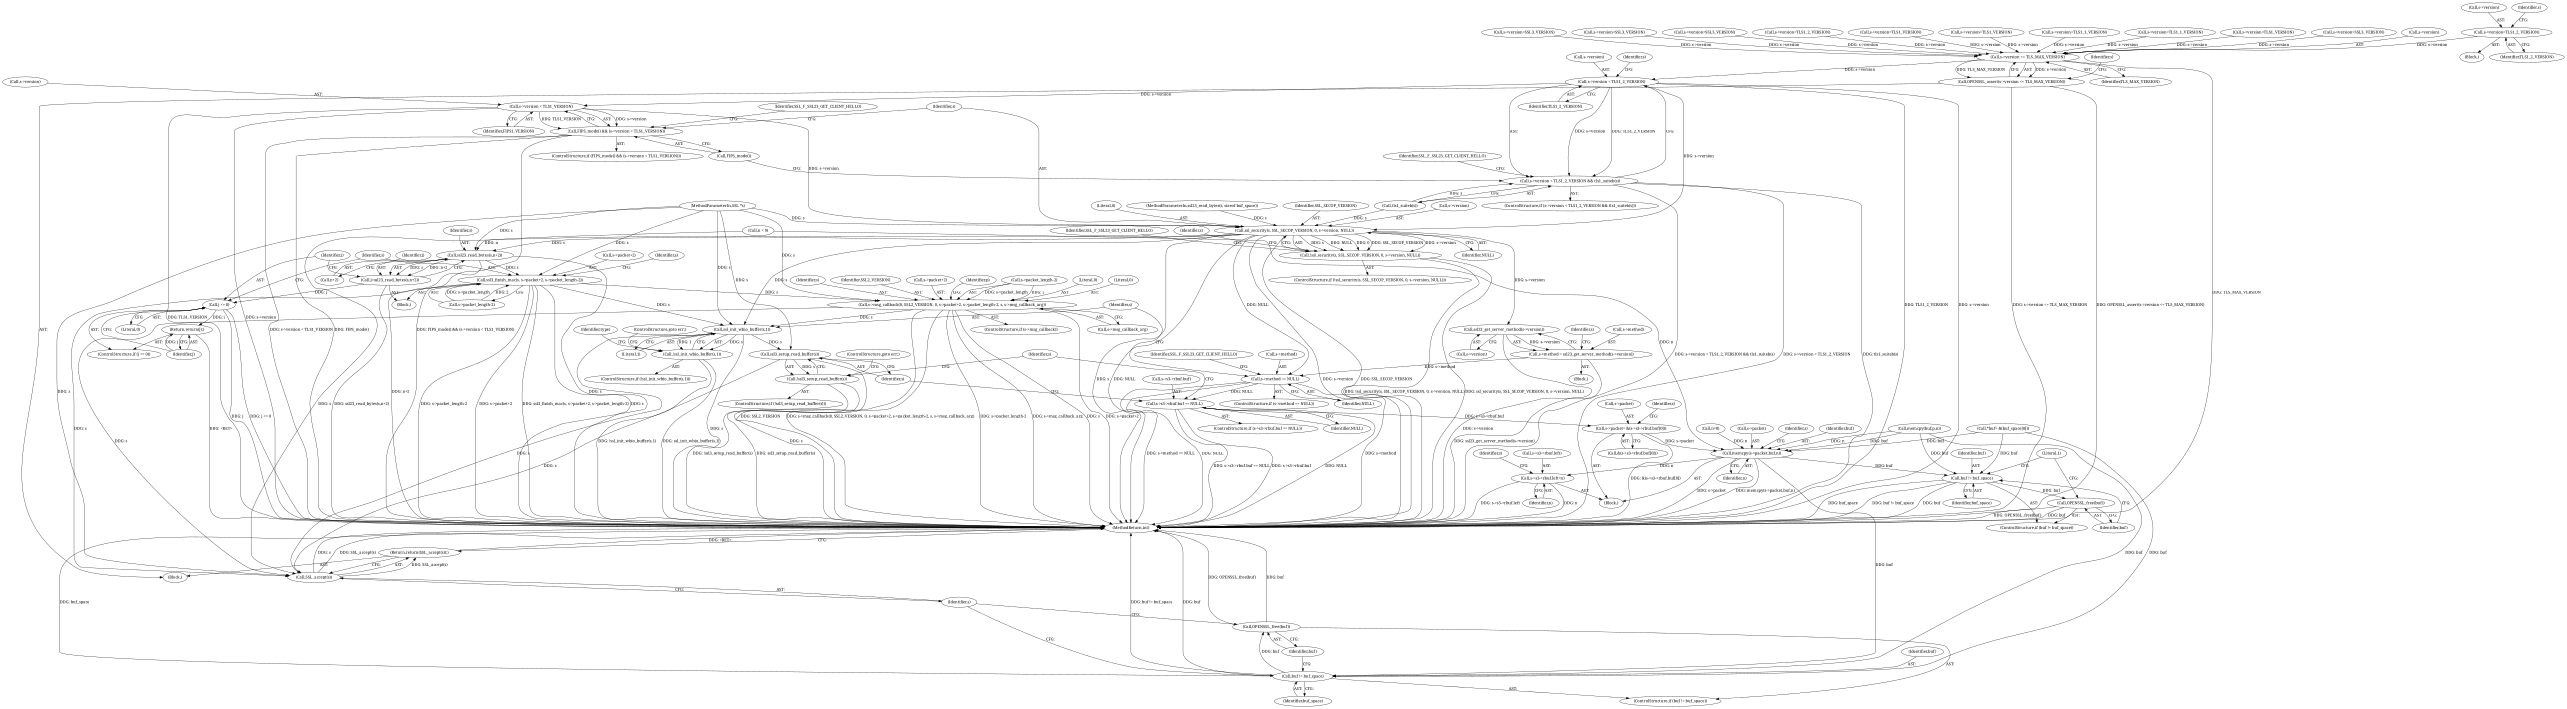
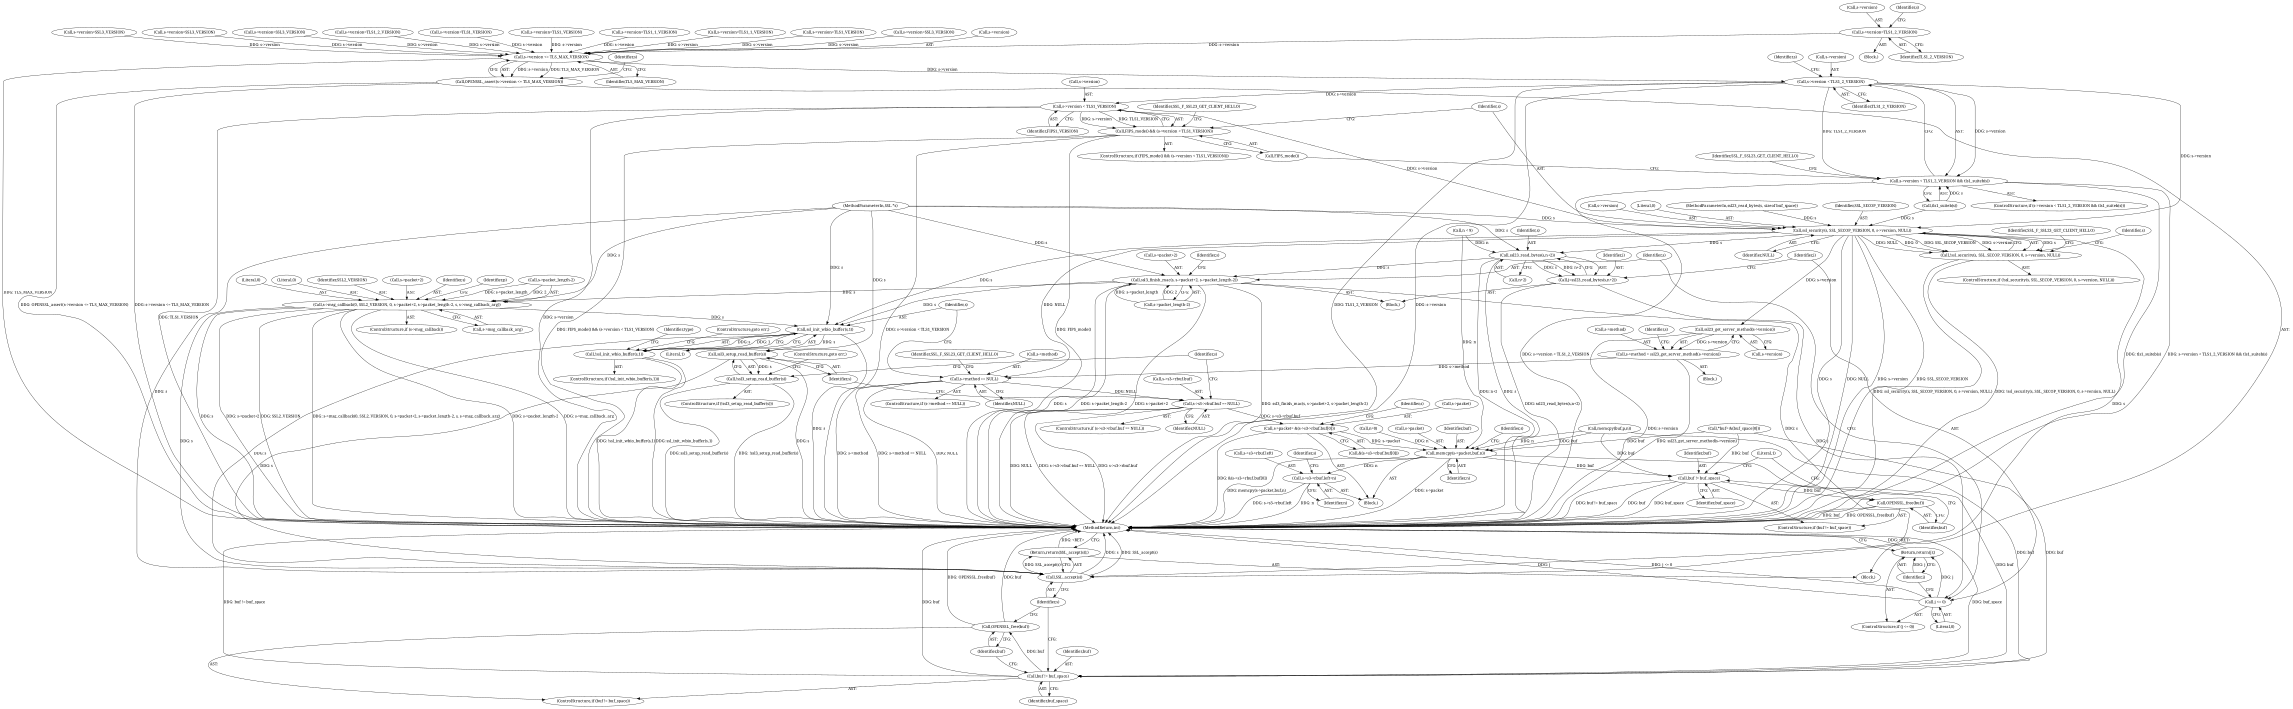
edge "(MethodReturn,int)" -> "(Return,return(j);)": added, label "CFG:"
